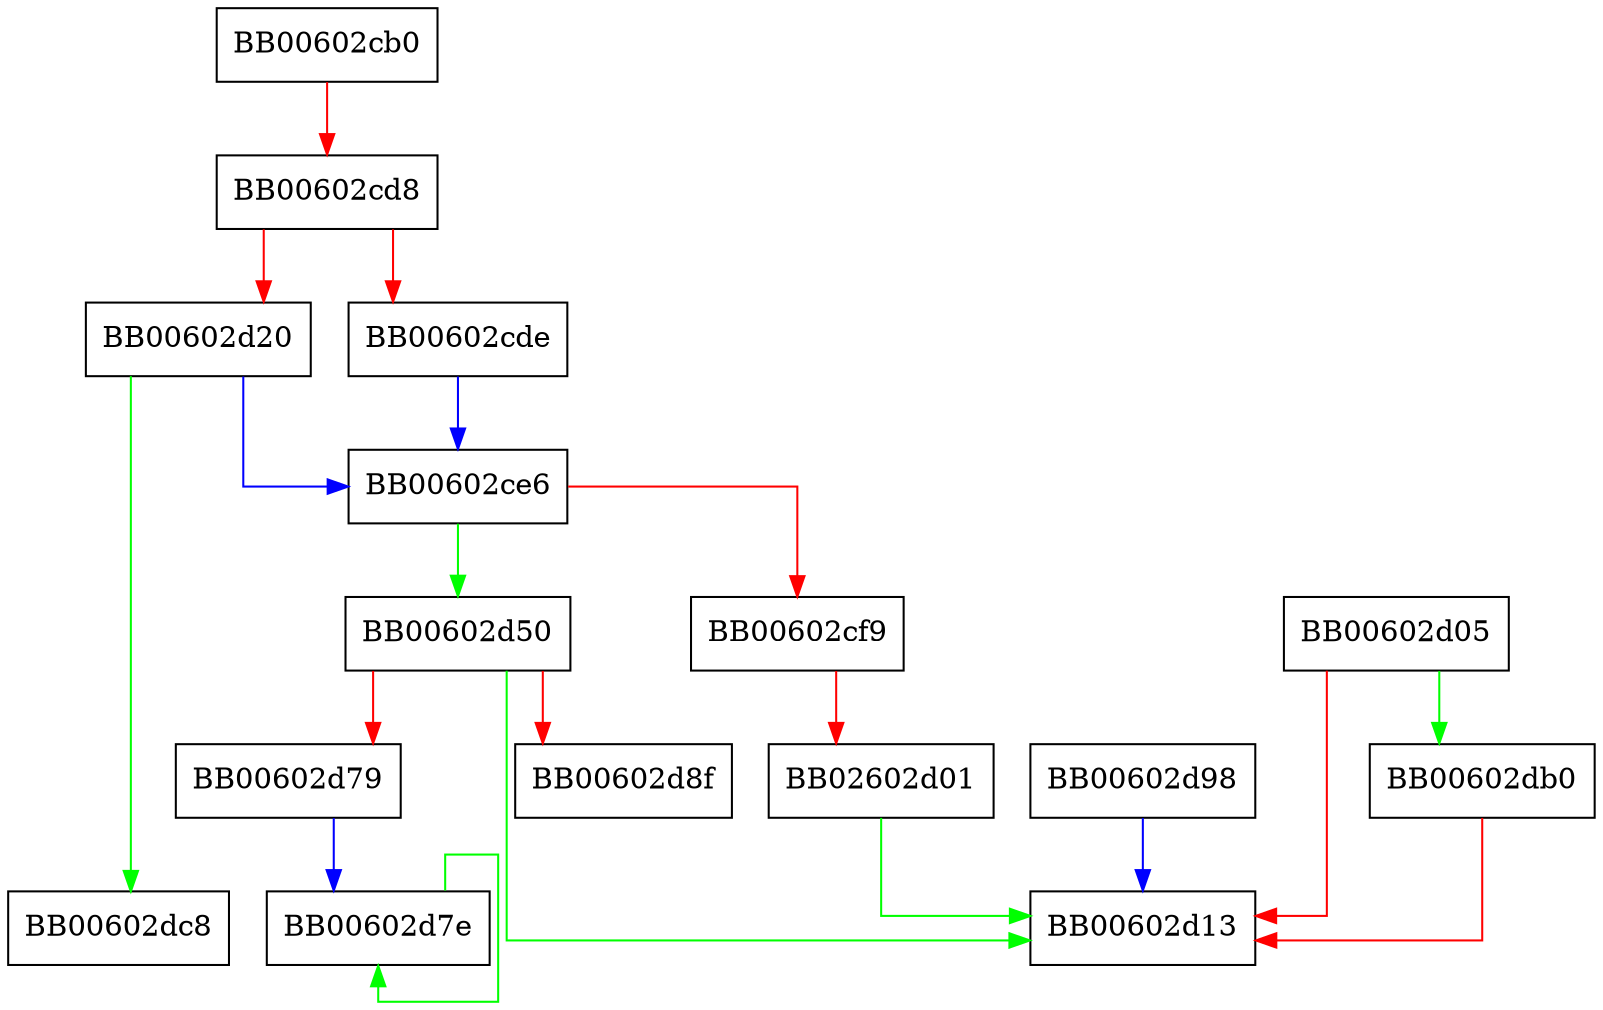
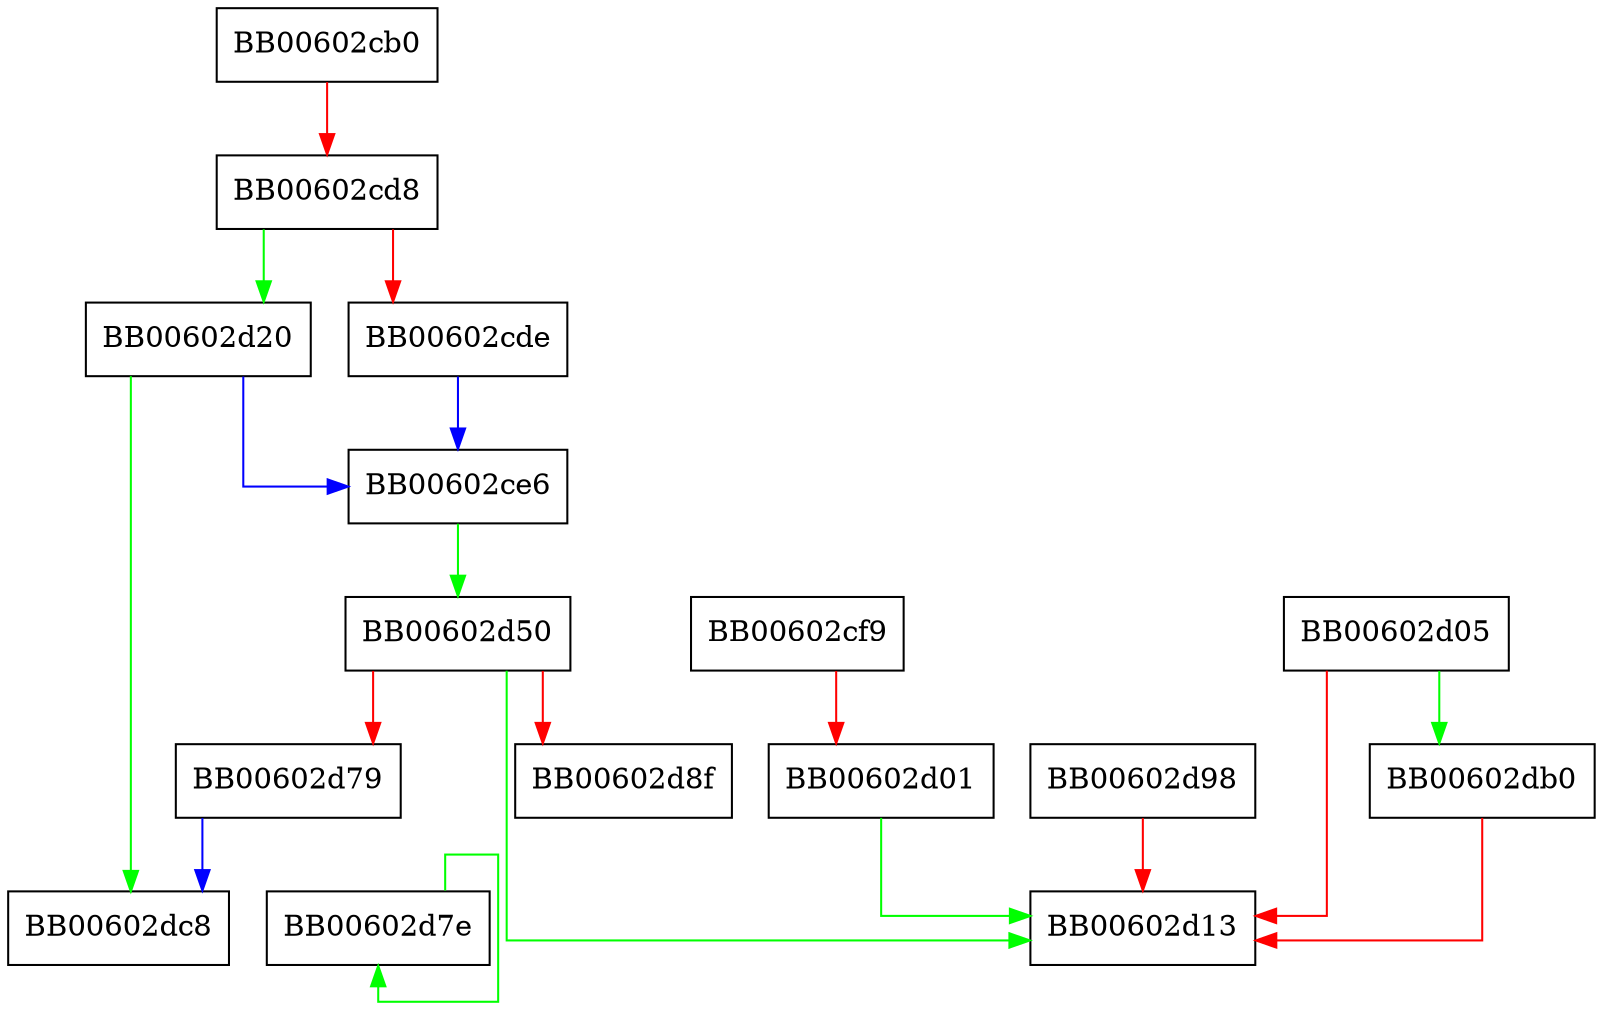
edge "BB00602cd8" -> "BB00602d20": color red -> green
edge "BB00602ce6" -> "BB00602cf9": removed
node "BB02602d01": label "BB02602d01" -> "BB00602d01"
edge "BB00602d79" -> "BB00602d7e": now "BB00602d79" -> "BB00602dc8"
edge "BB00602d98" -> "BB00602d13": color blue -> red
